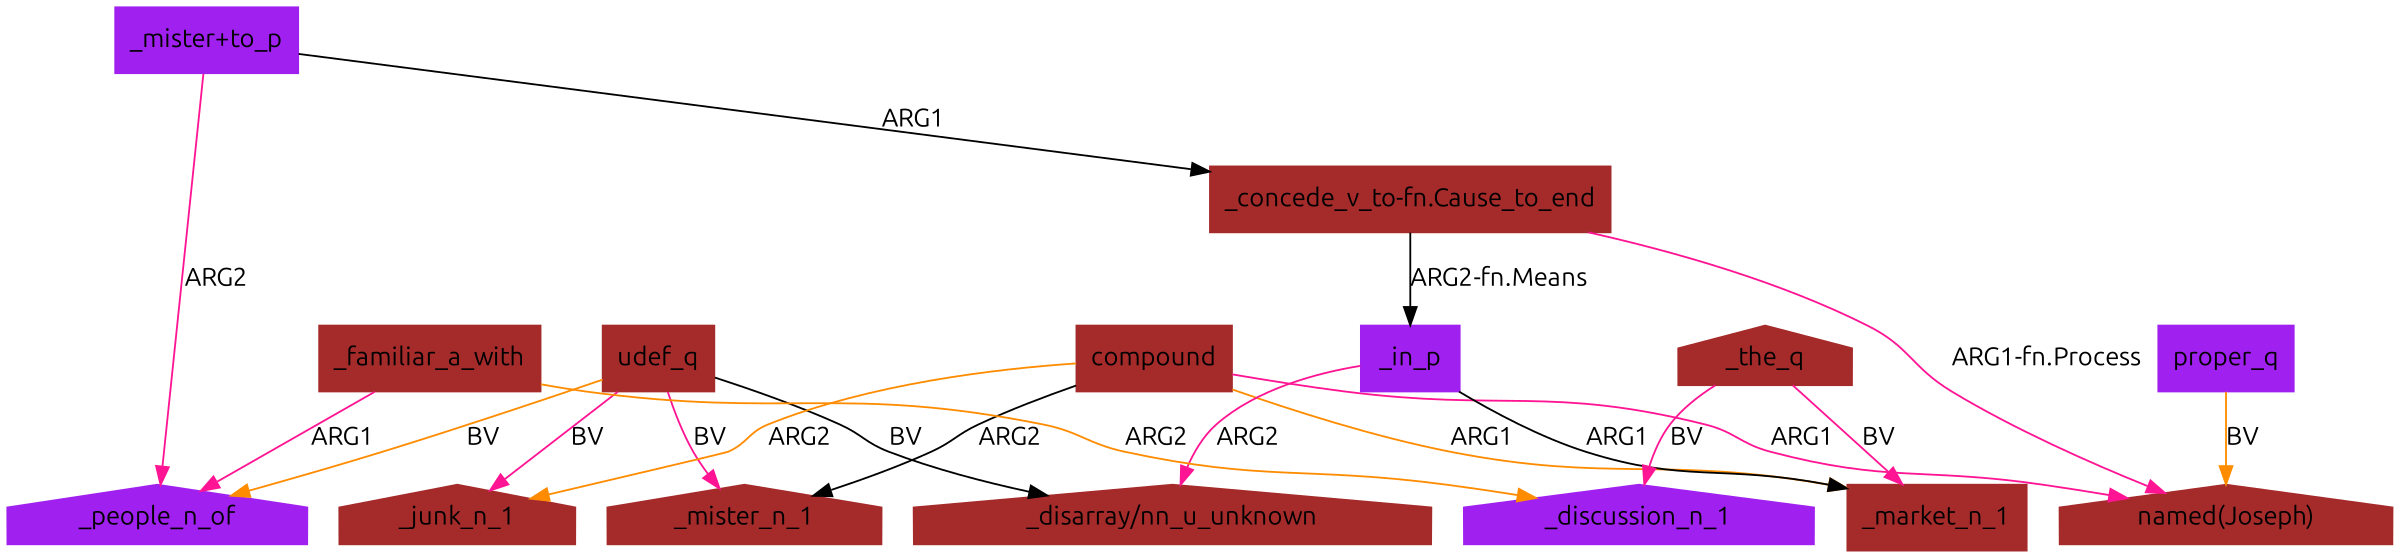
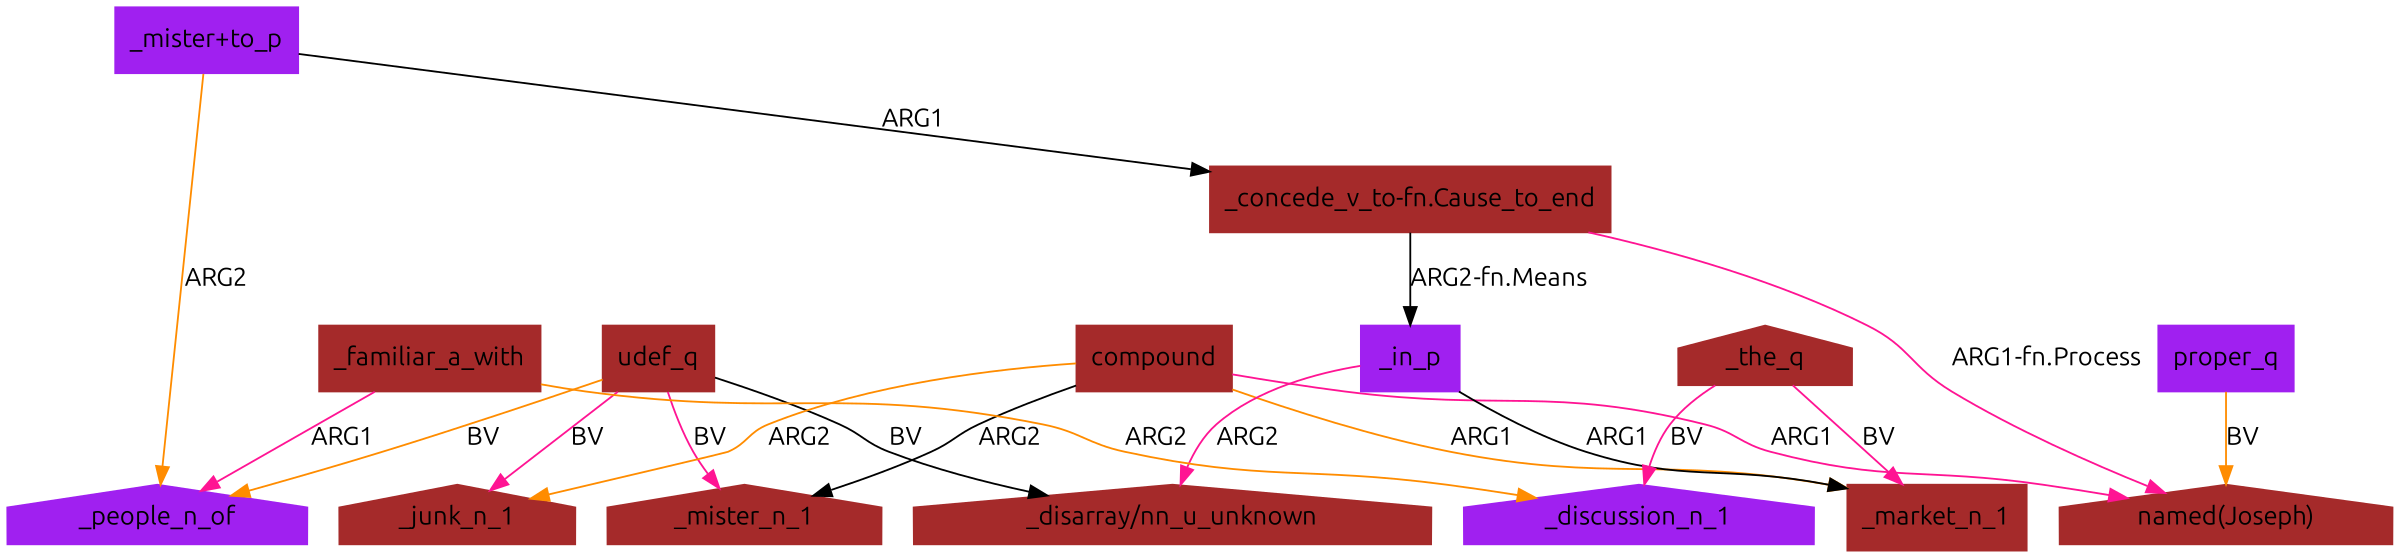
edge "_mister+to_p" -> "_people_n_of": color deeppink -> darkorange
